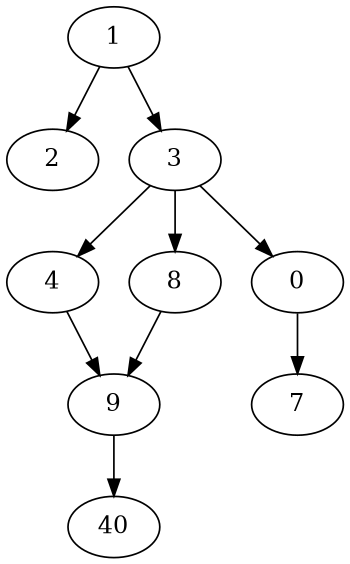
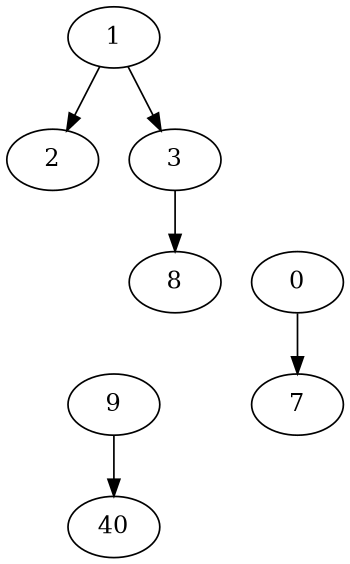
edge "3" -> "0": removed
node "4": removed
edge "8" -> "9": removed
